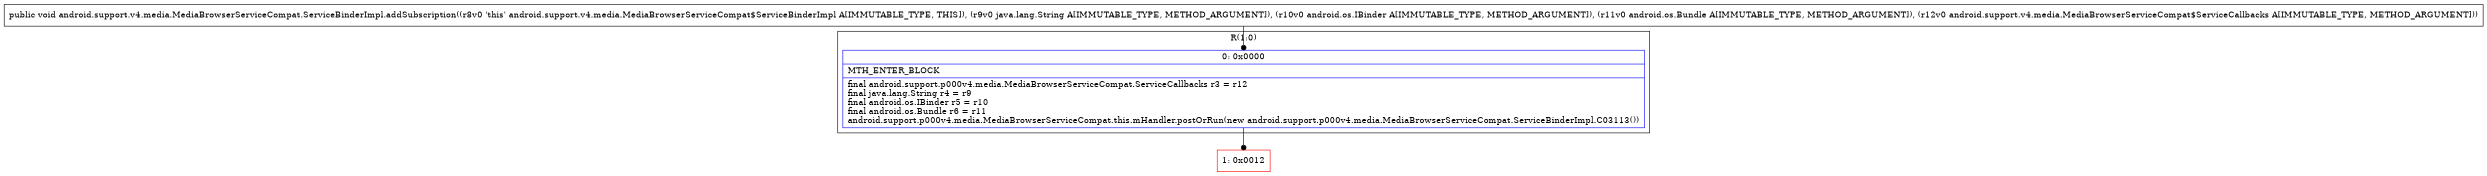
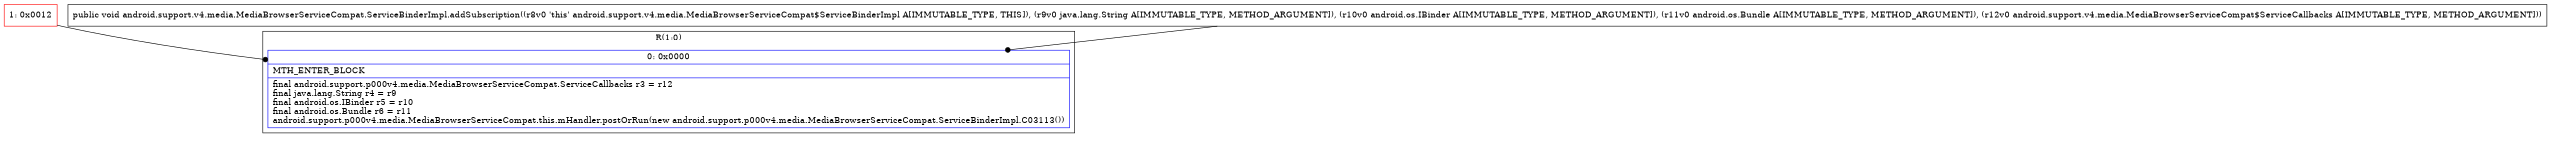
edge "0: 0x0000" -> "1: 0x0012": reversed
